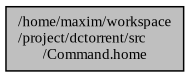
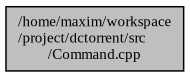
node "/home/maxim/workspace /project/dctorrent/src /Command.home": label "/home/maxim/workspace /project/dctorrent/src /Command.home" -> "/home/maxim/workspace /project/dctorrent/src /Command.cpp"
